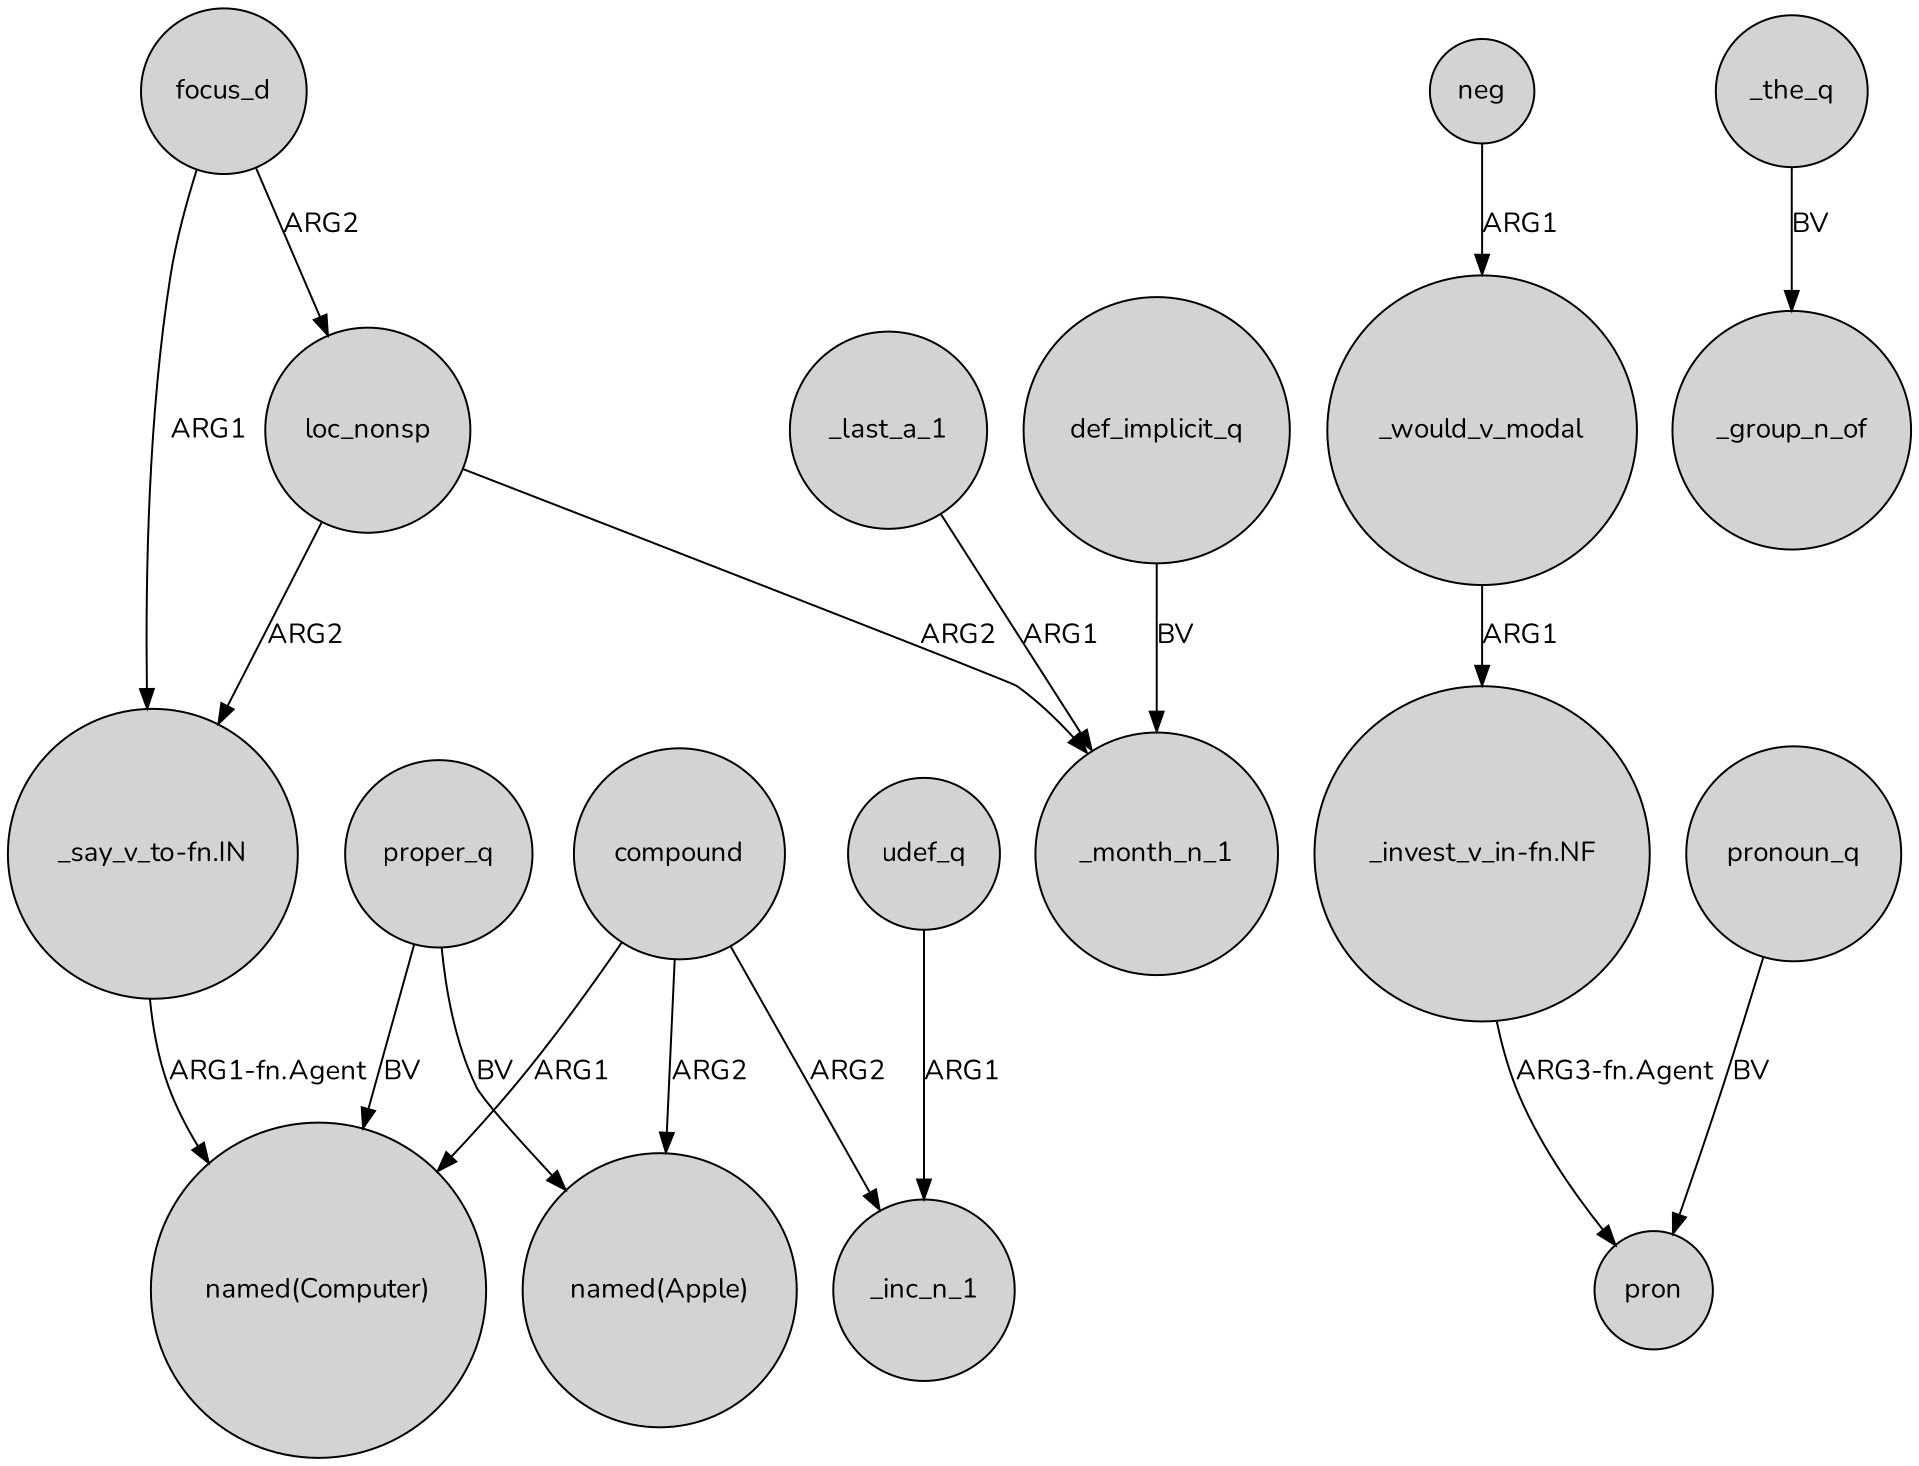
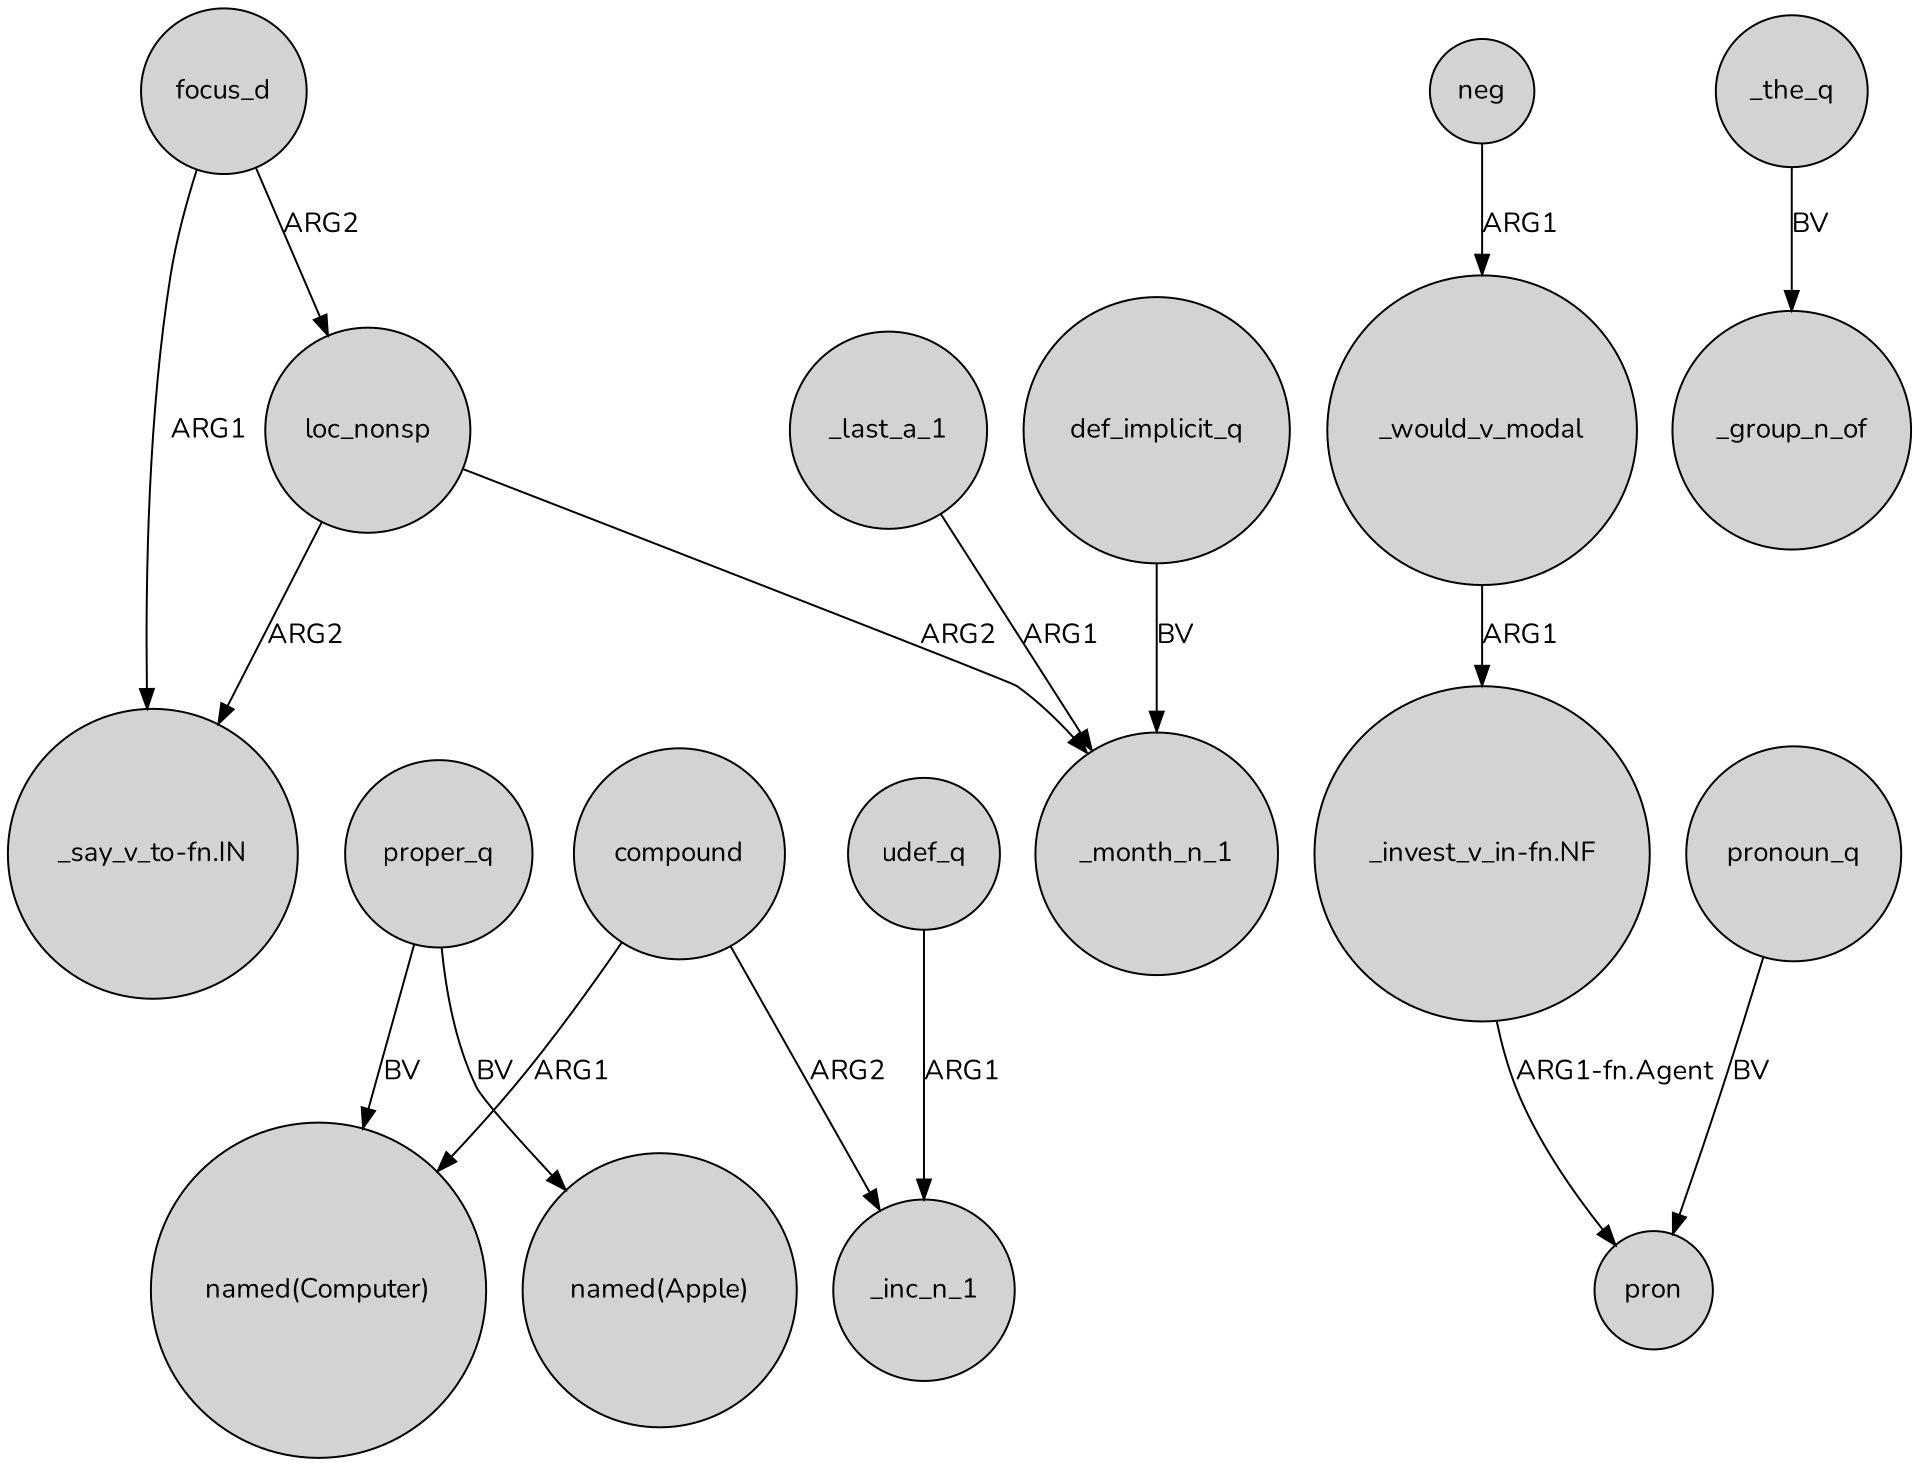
edge "compound" -> "named(Apple)": removed, label "ARG2"
edge "_invest_v_in-fn.NF" -> "pron": label "ARG3-fn.Agent" -> "ARG1-fn.Agent"
edge "_say_v_to-fn.IN" -> "named(Computer)": removed, label "ARG1-fn.Agent"
